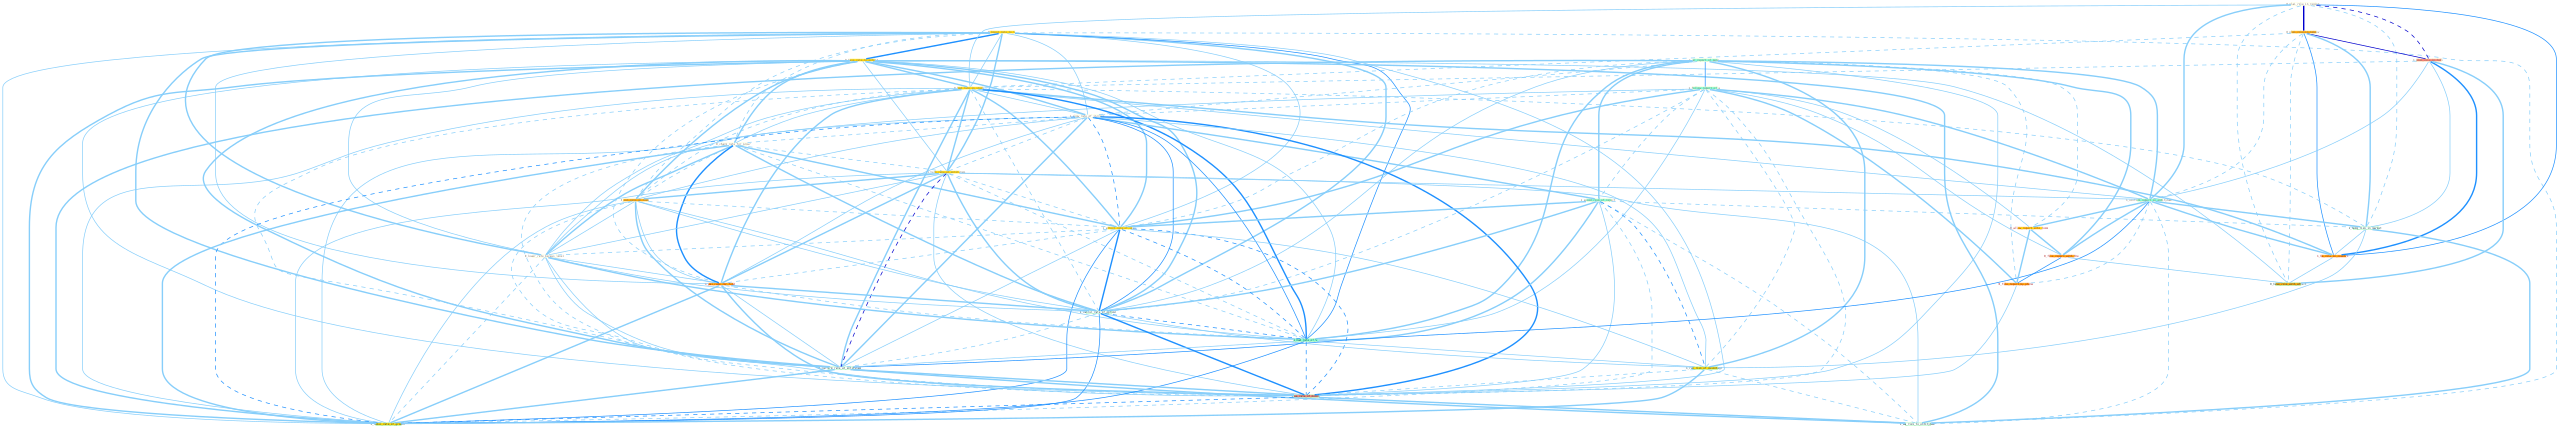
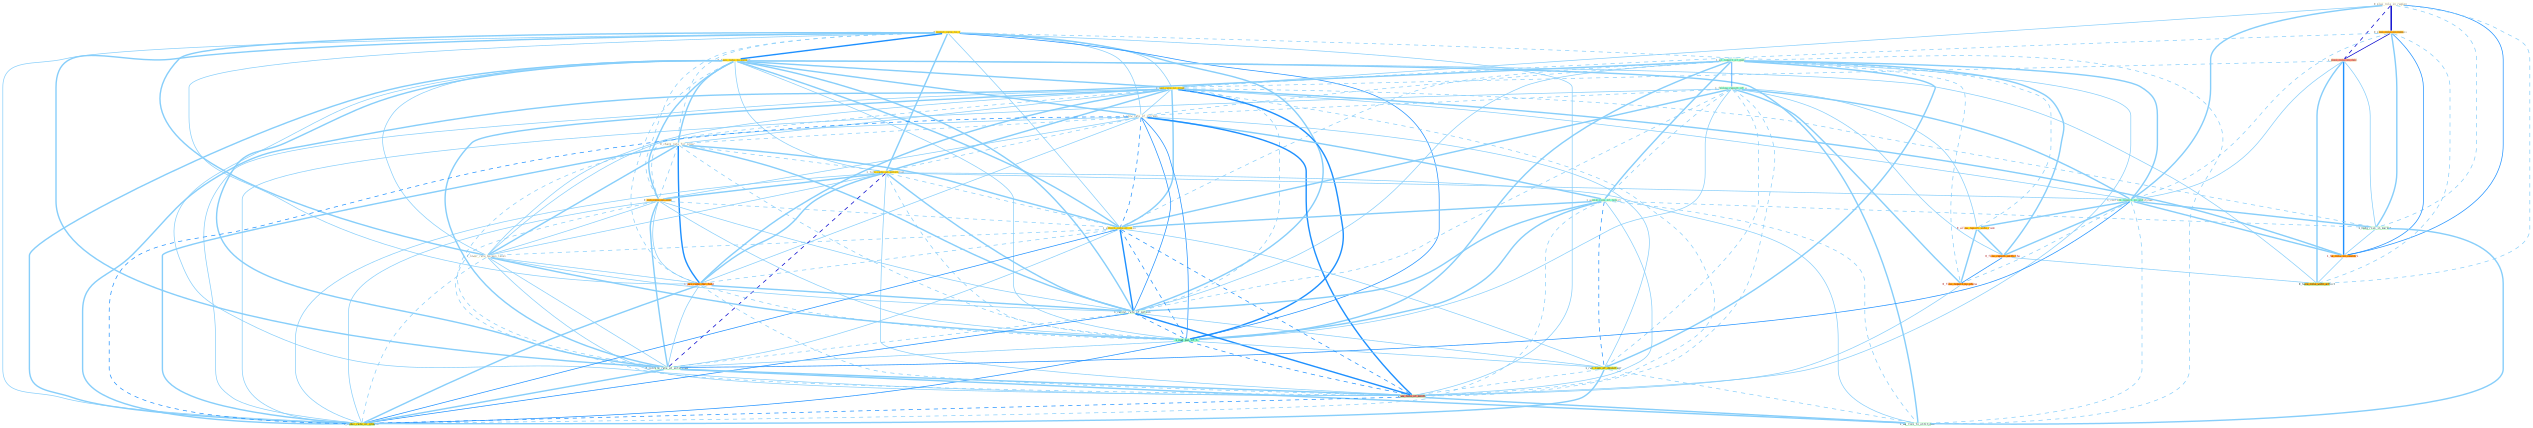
edge "1_slow_rate_of_increas" -- "0_confirm_rate_at_entitynam": removed
node "1_had_rate_of_%": label "1_had_rate_of_%" -> "1_had_pai_of_%"
edge "1_hedg_risk_in_market" -- "1_run_risk_of_disintegr": removed
edge "1_pai_rate_for_fund" -- "1_wa_rate_of_month": style bold -> dashed
